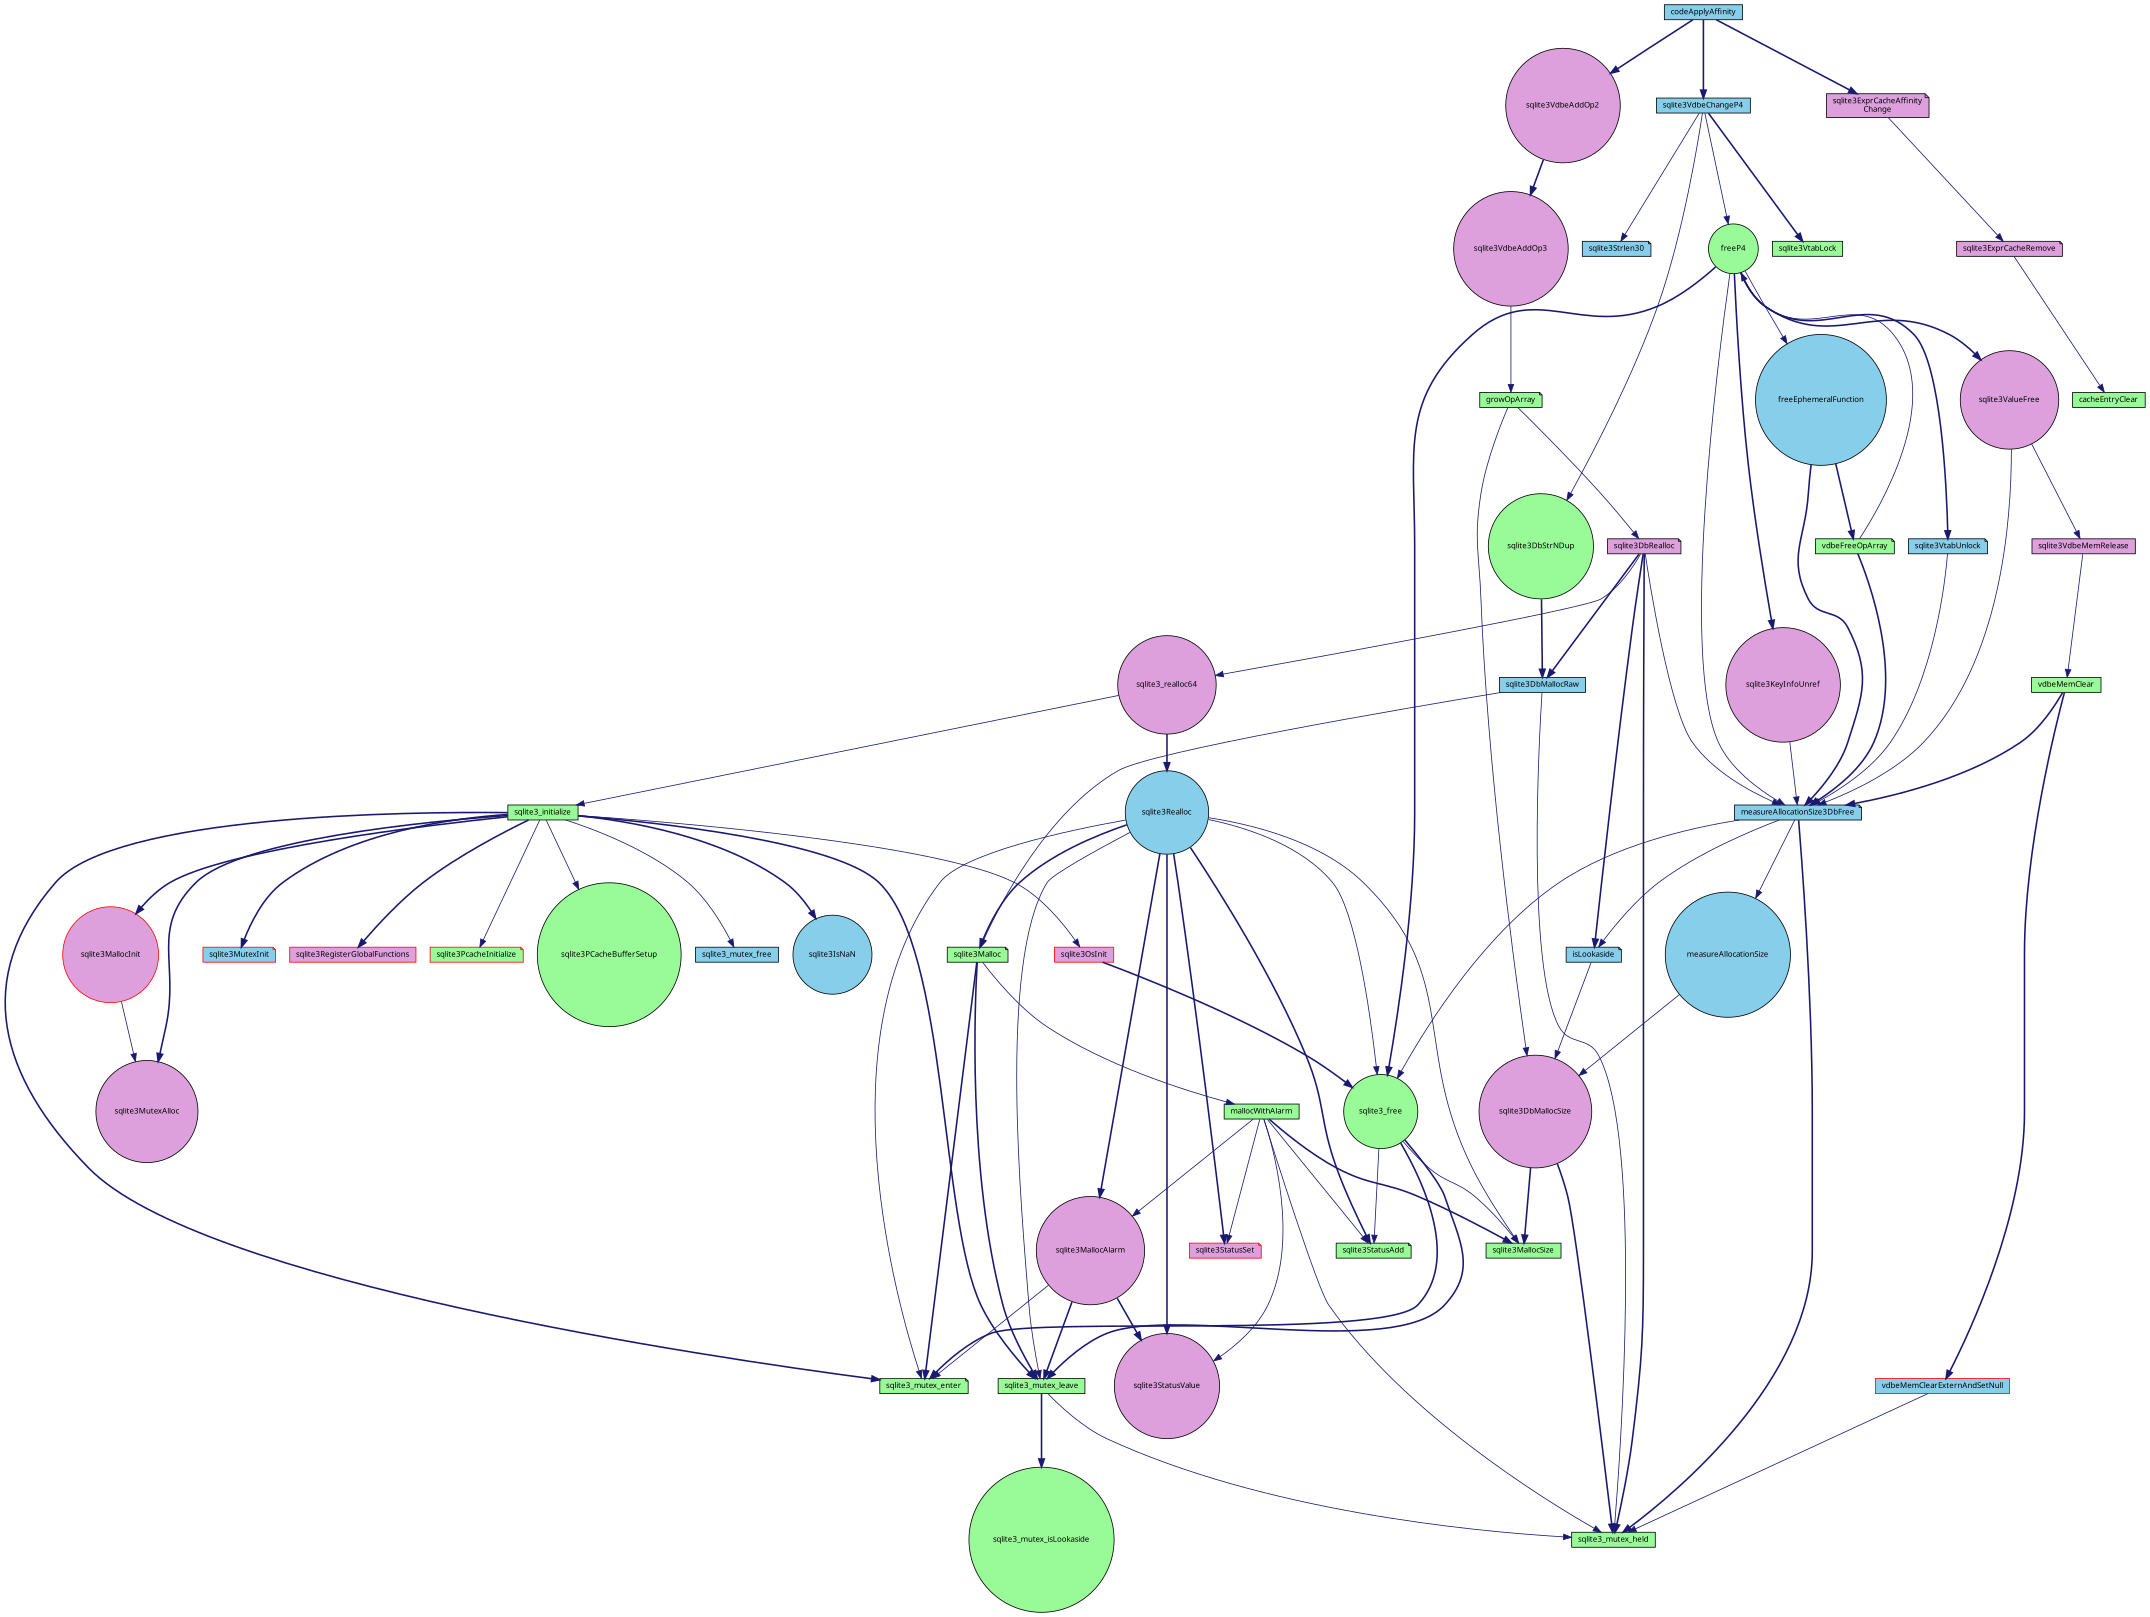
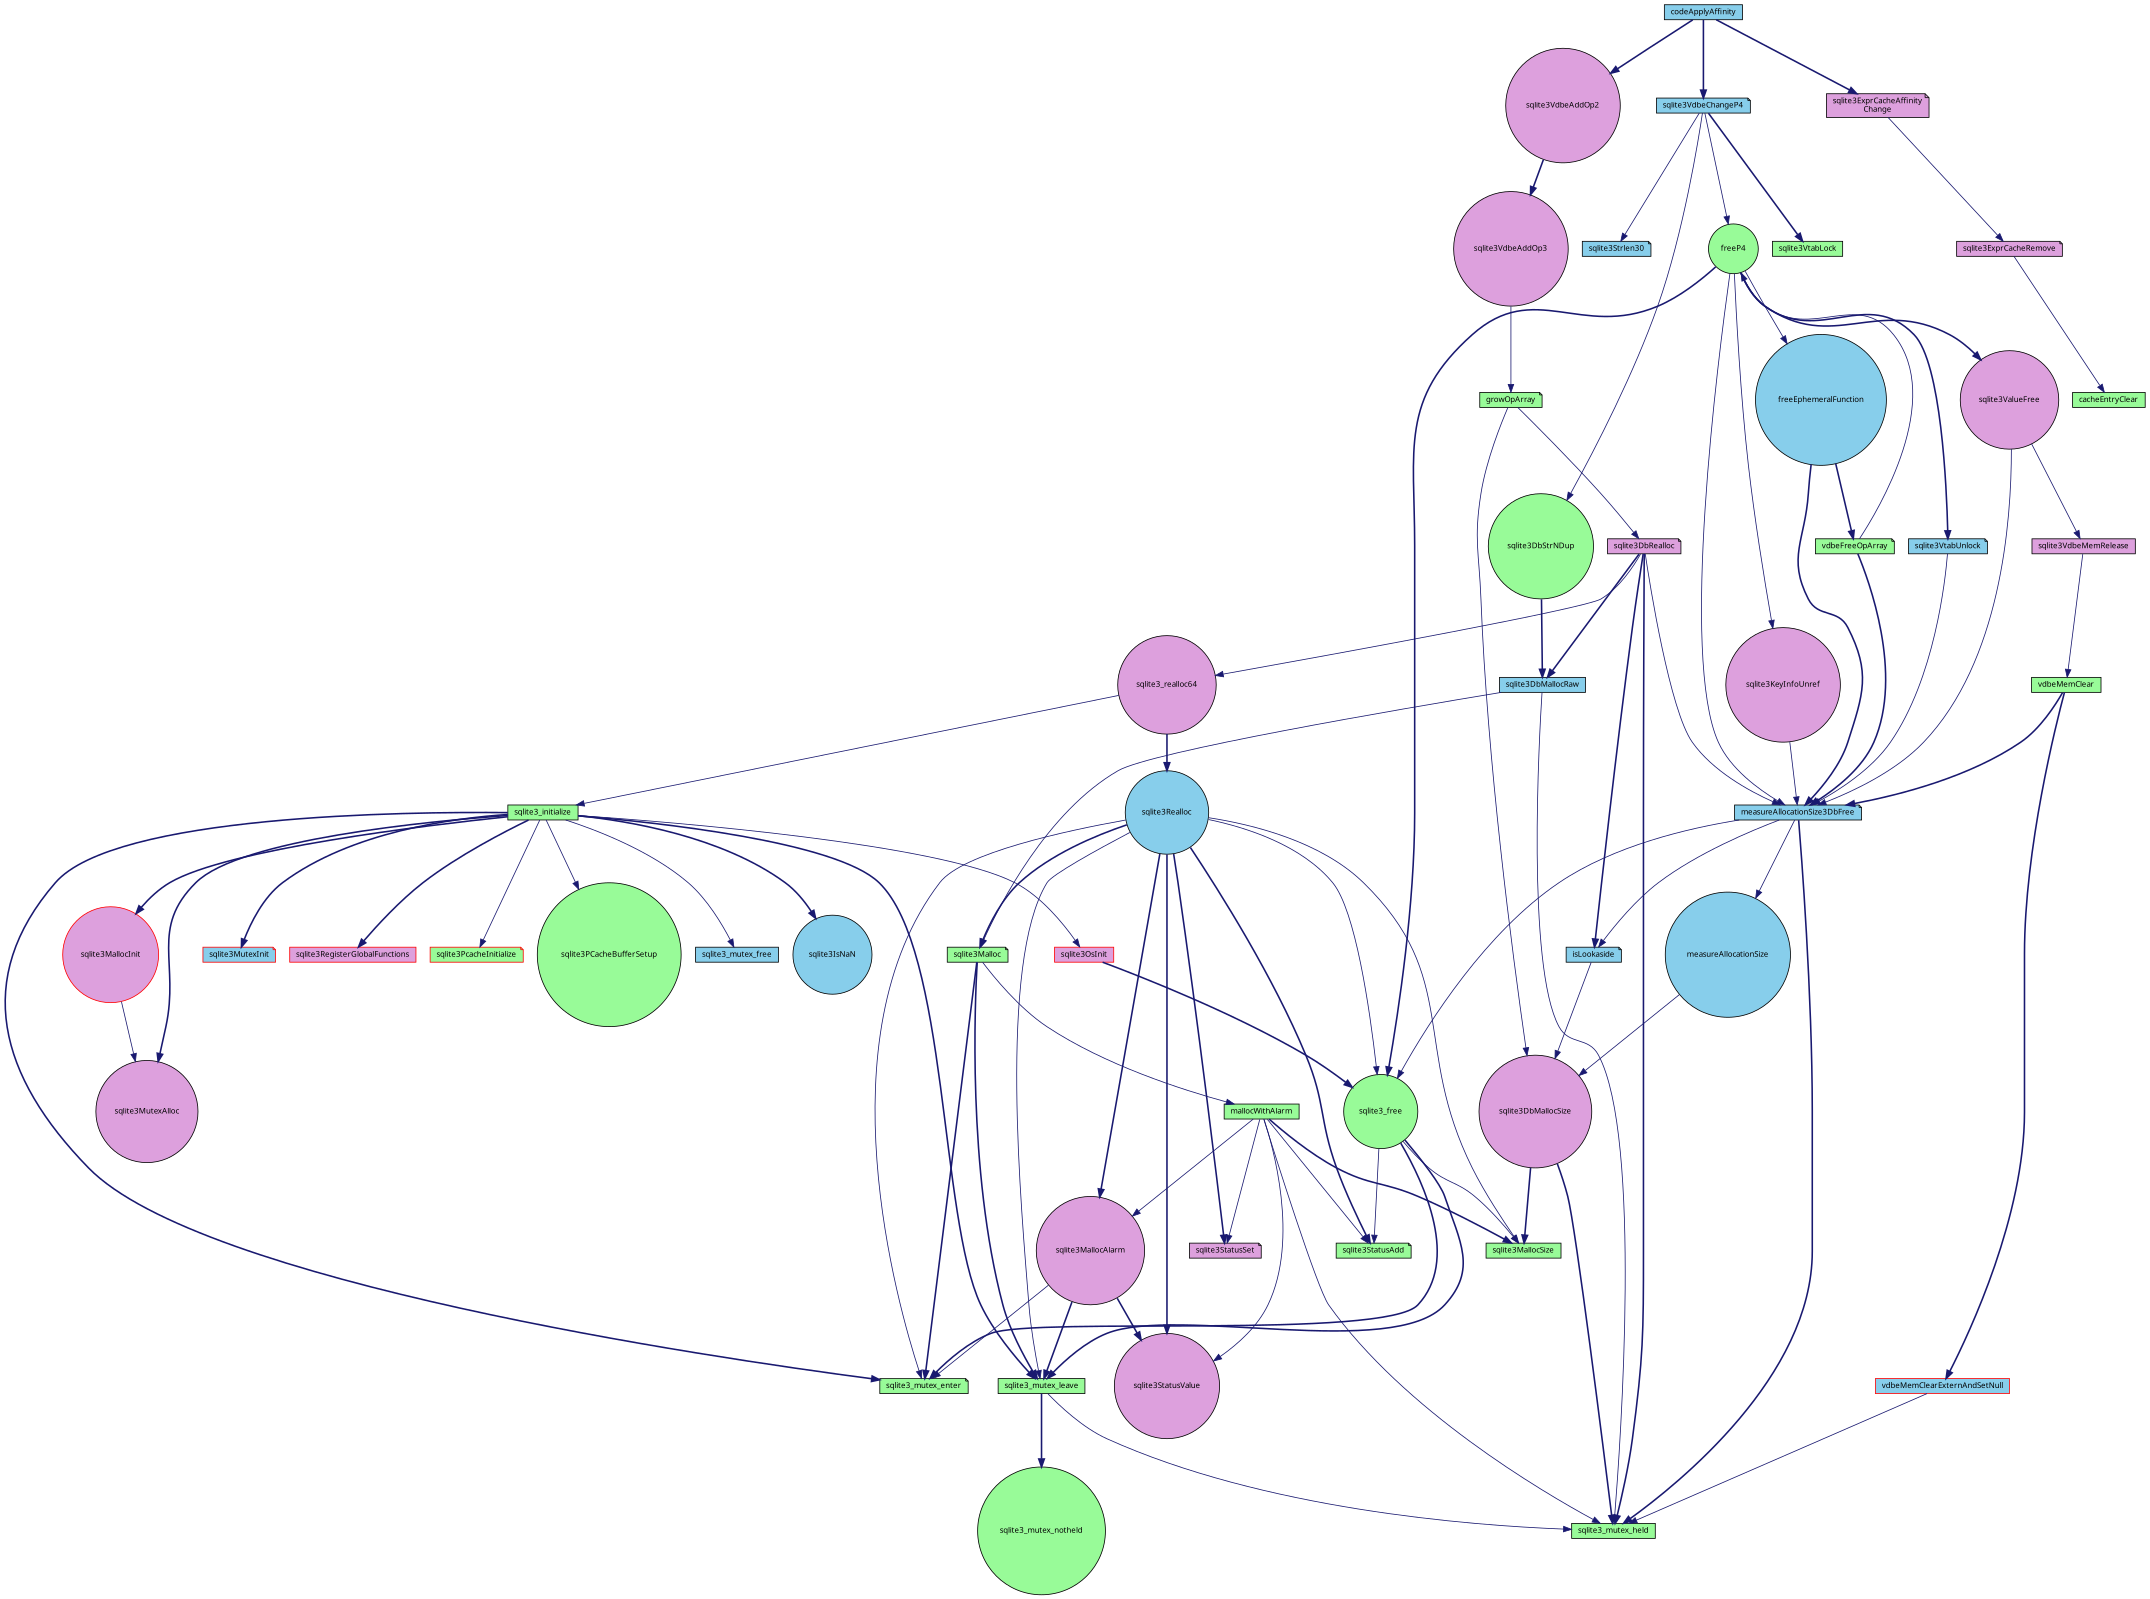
node "sqlite3VdbeChangeP4": shape box -> note
edge "freeP4" -> "sqlite3KeyInfoUnref": style bold -> solid
node "sqlite3StatusSet": color red -> black
node "sqlite3_mutex_isLookaside": label "sqlite3_mutex_isLookaside" -> "sqlite3_mutex_notheld"
